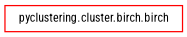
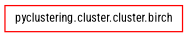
node "pyclustering.cluster.birch.birch": label "pyclustering.cluster.birch.birch" -> "pyclustering.cluster.cluster.birch"
